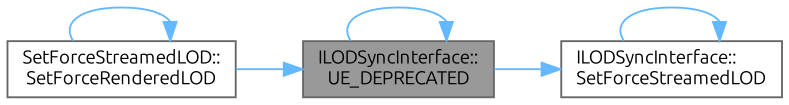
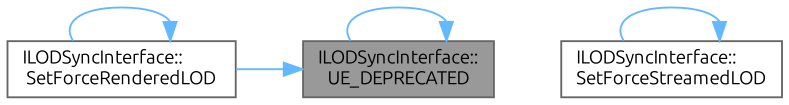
node "SetForceStreamedLOD:: SetForceRenderedLOD": label "SetForceStreamedLOD:: SetForceRenderedLOD" -> "ILODSyncInterface:: SetForceRenderedLOD"
edge "ILODSyncInterface:: UE_DEPRECATED" -> "ILODSyncInterface:: SetForceStreamedLOD": removed
